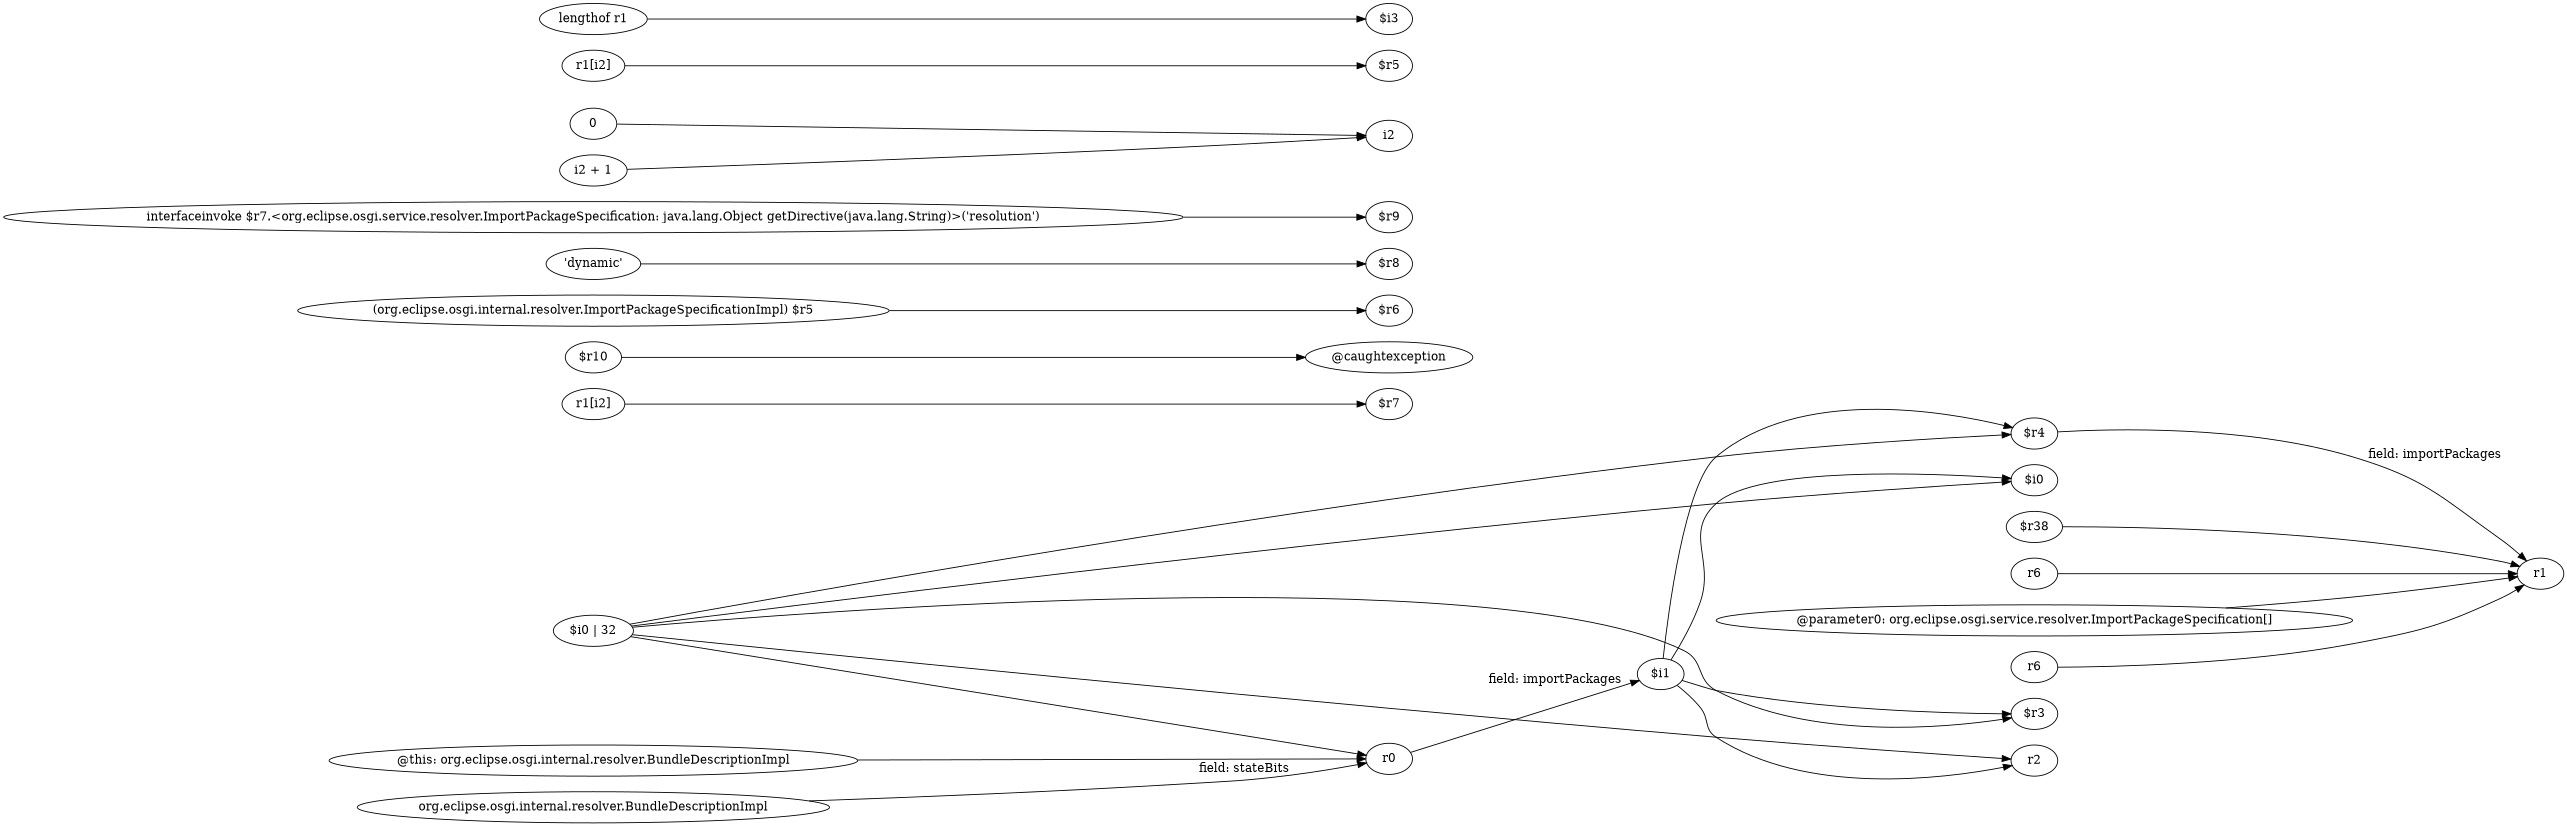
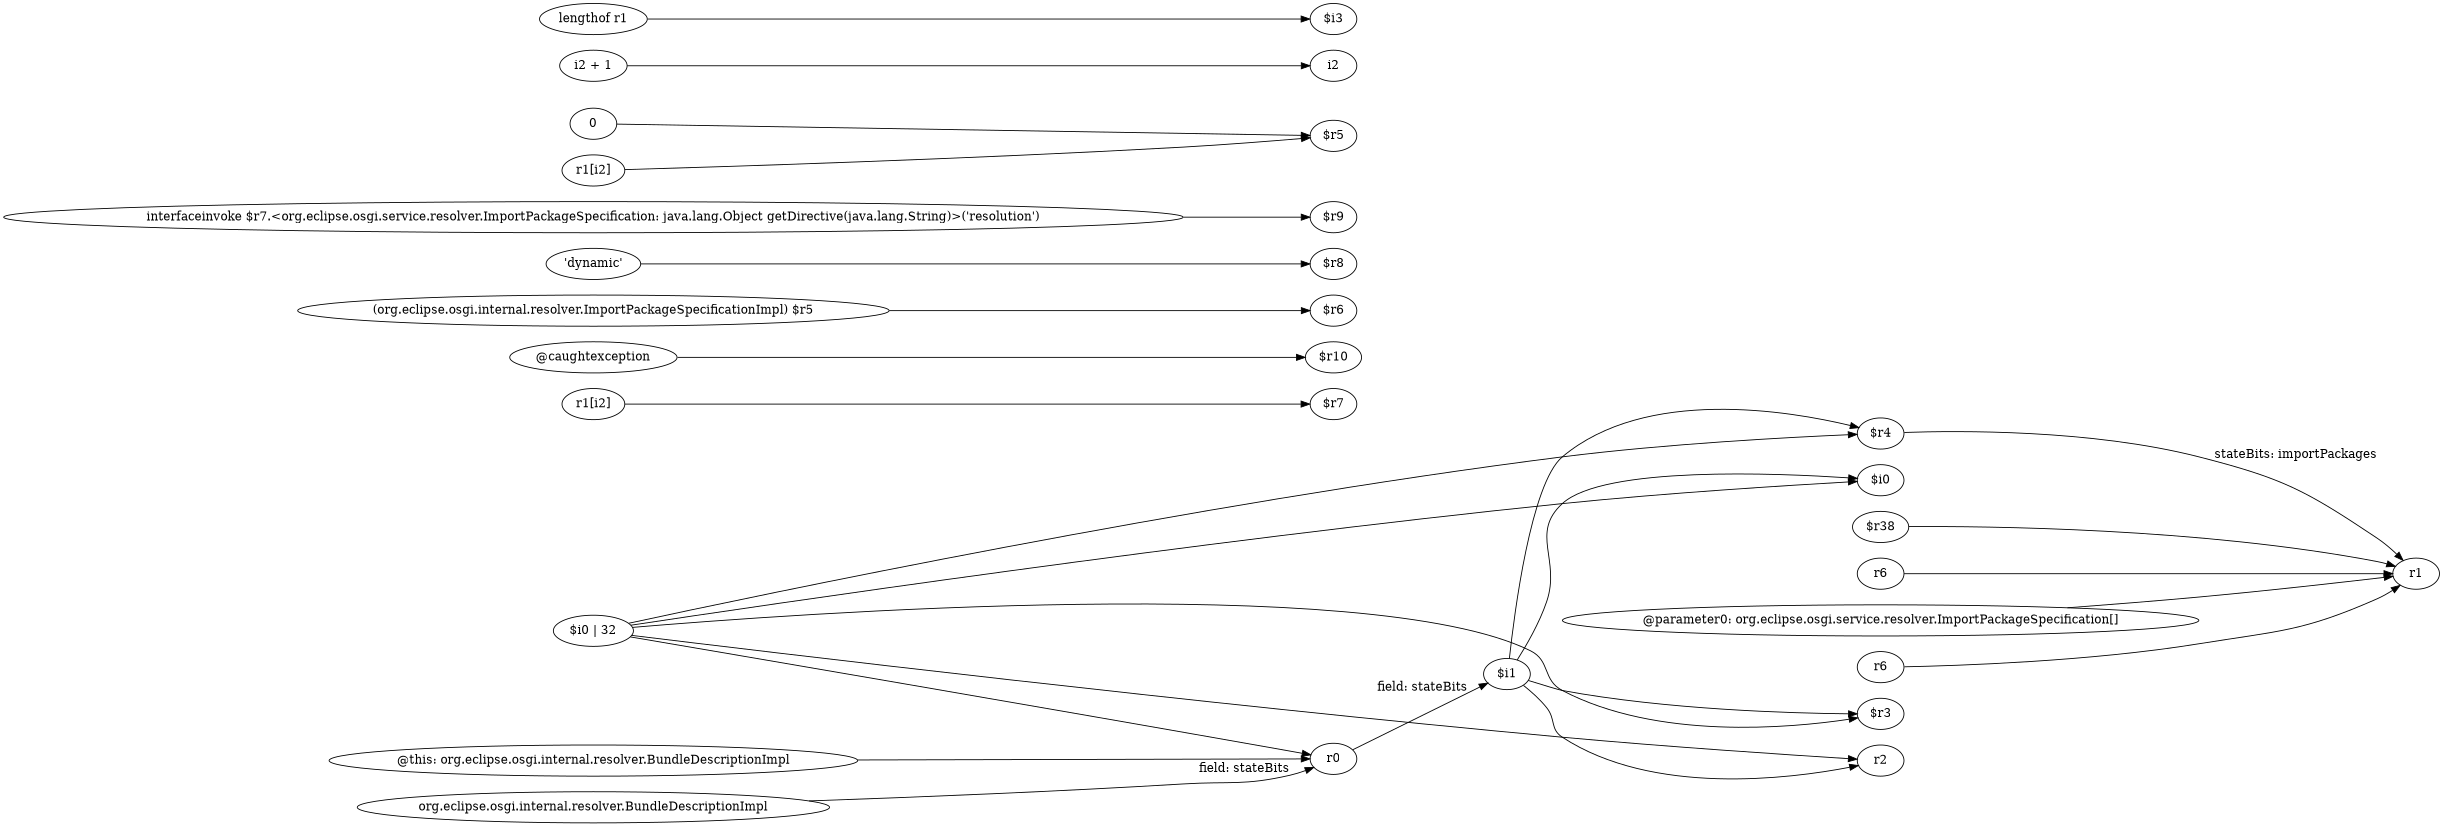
edge "0" -> "i2": now "0" -> "$r5"
edge "$r10" -> "@caughtexception": reversed
edge "$r4" -> "r1": label "field: importPackages" -> "stateBits: importPackages"
edge "r0" -> "$i1": label "field: importPackages" -> "field: stateBits"
